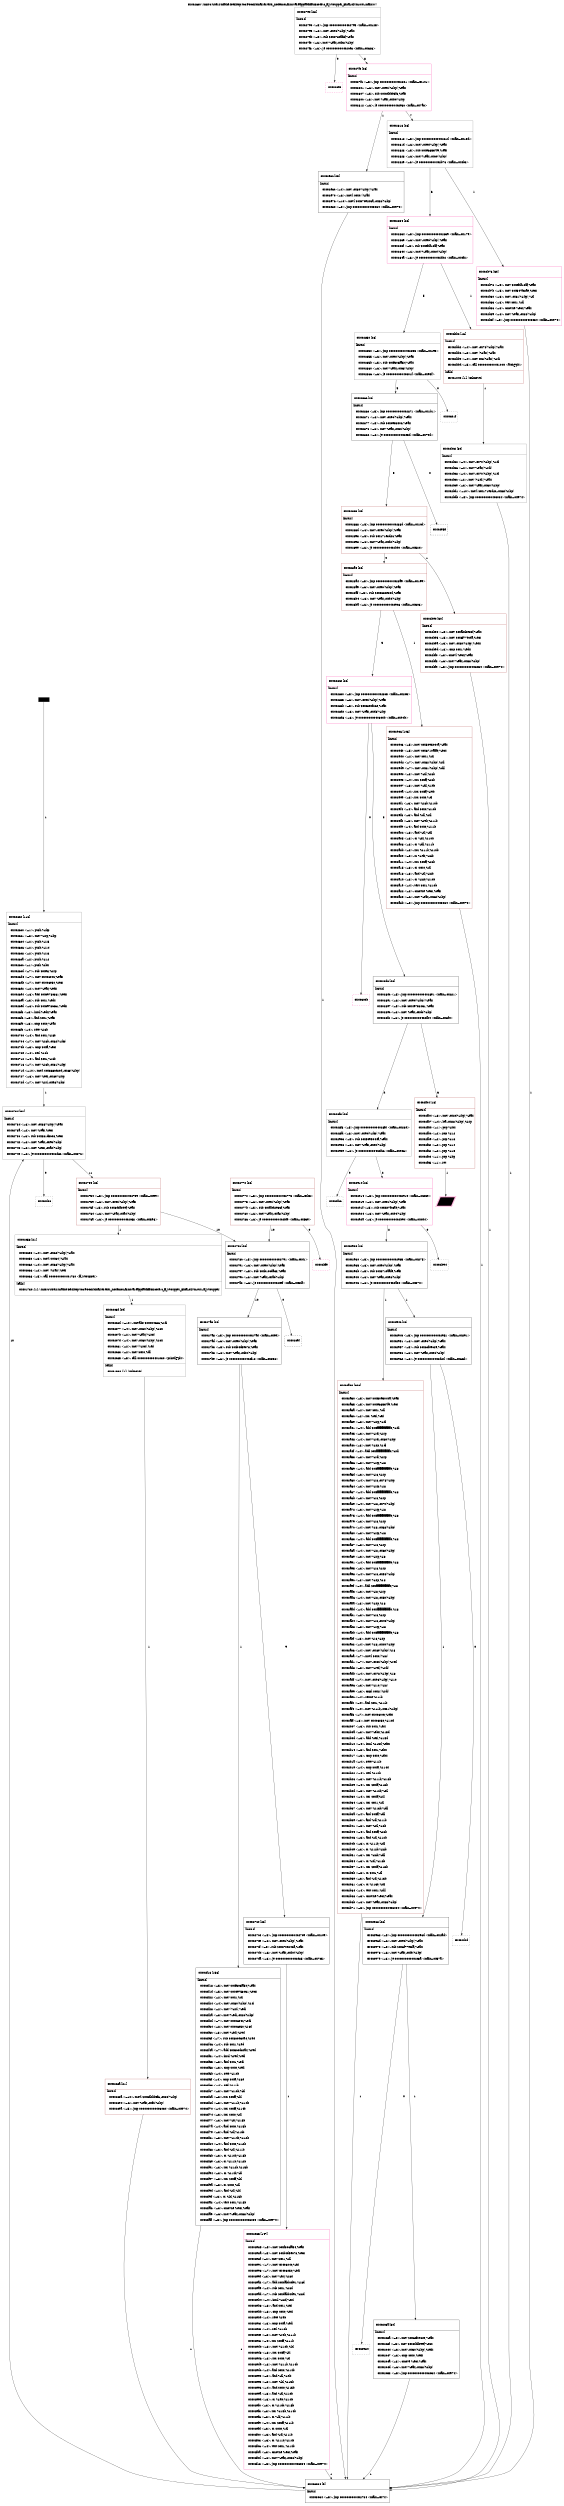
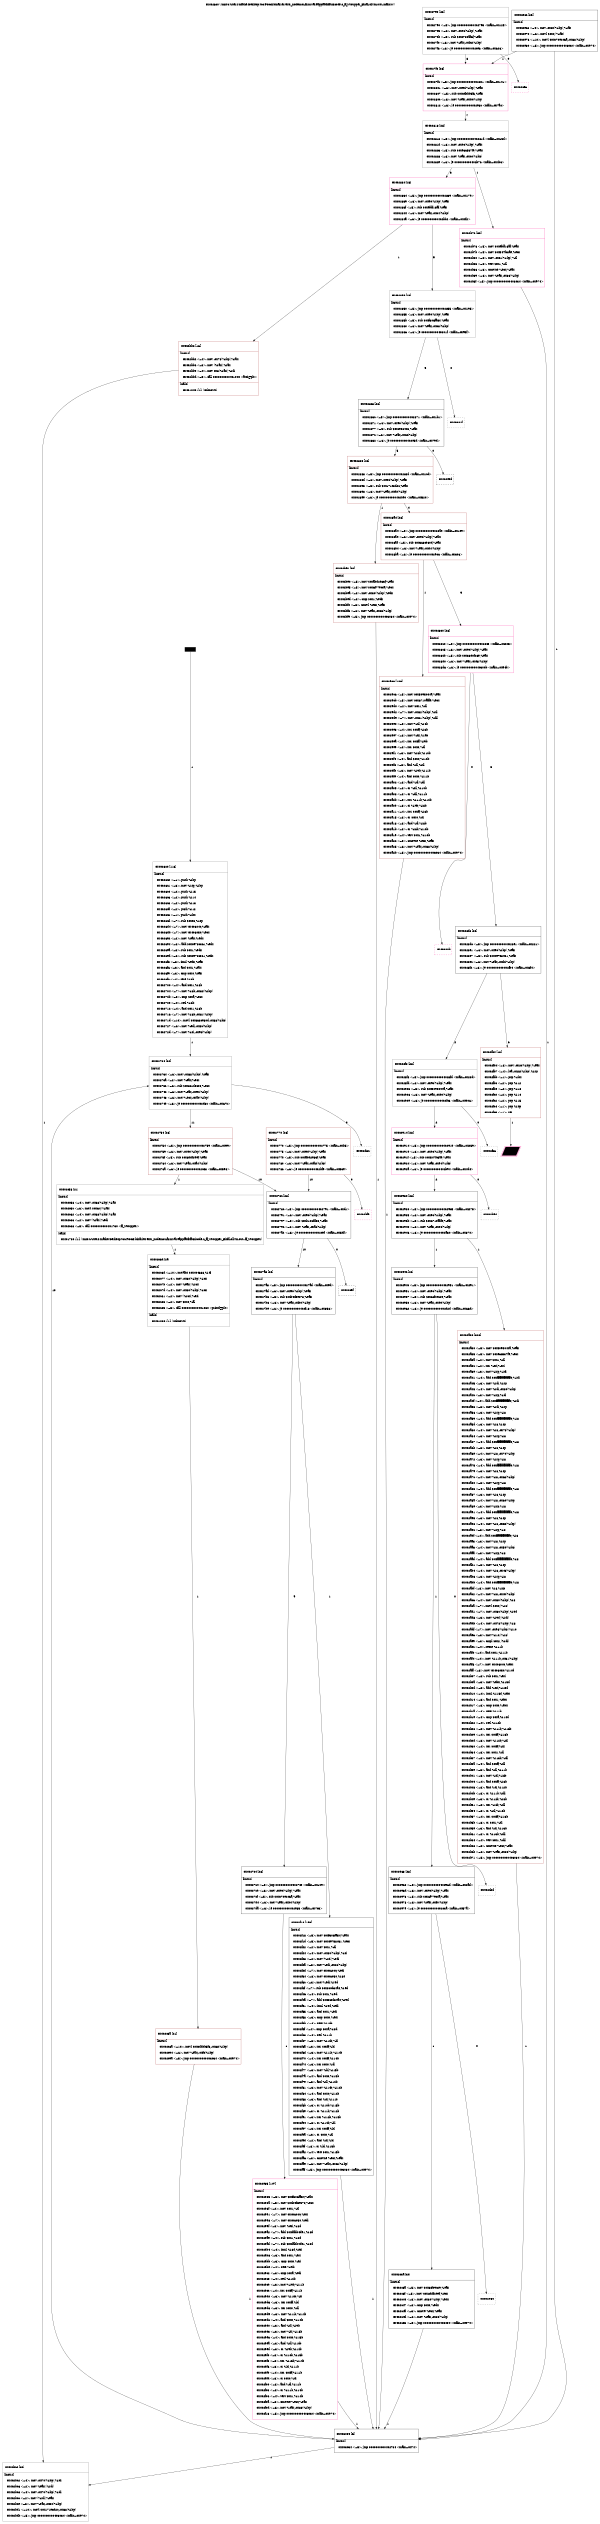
edge "0x4027fc [28]" -> "0x402e6c [25]": reversed
edge "0x402bc2 [30]" -> "0x403034 [5]": reversed
